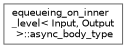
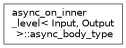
node "equeueing_on_inner _level< Input, Output >::async_body_type": label "equeueing_on_inner _level< Input, Output >::async_body_type" -> "async_on_inner _level< Input, Output >::async_body_type"
